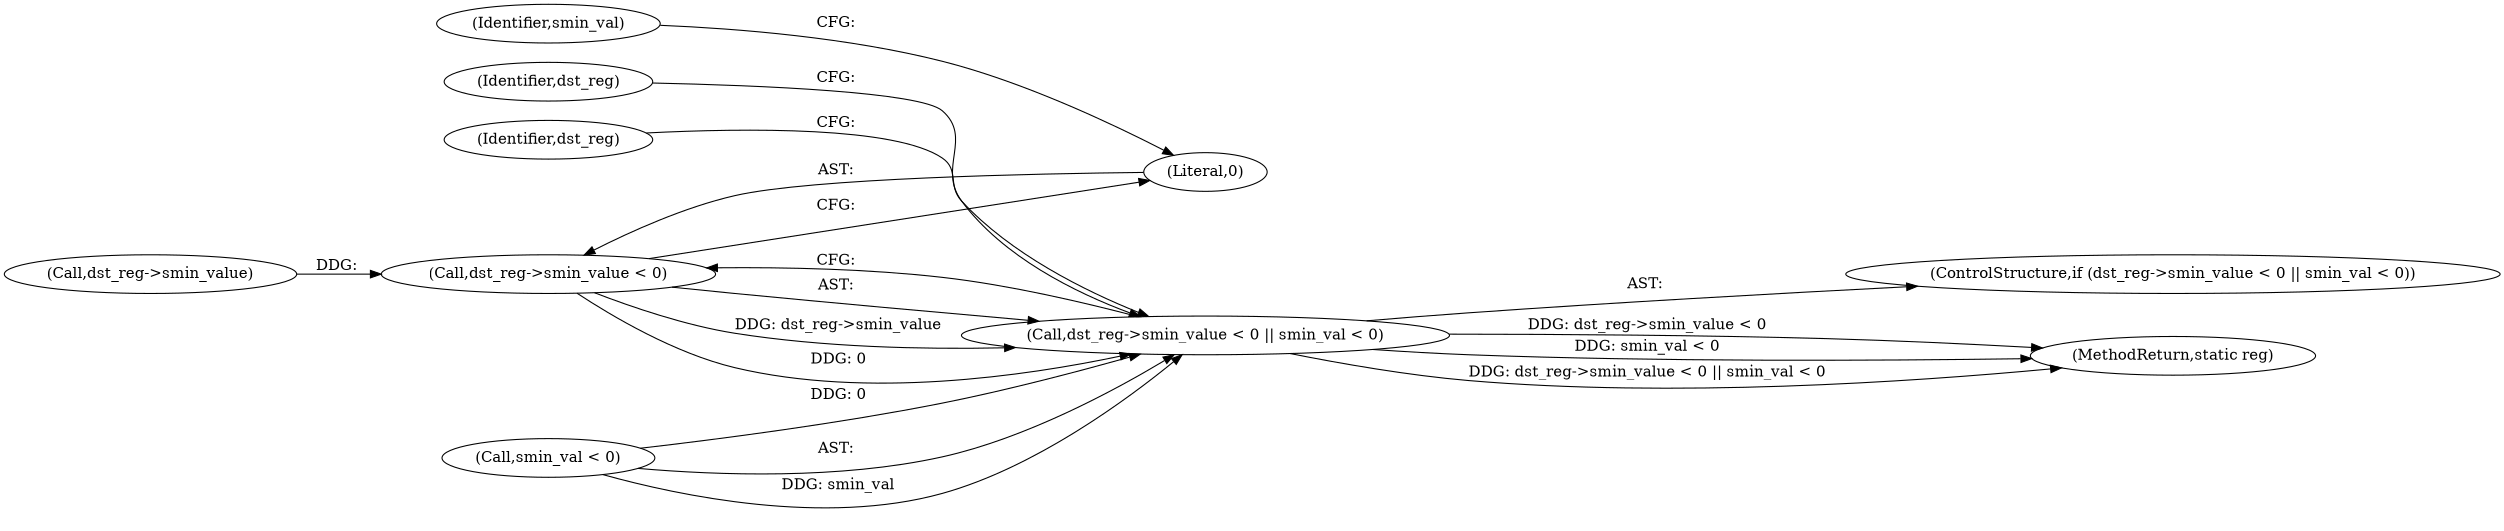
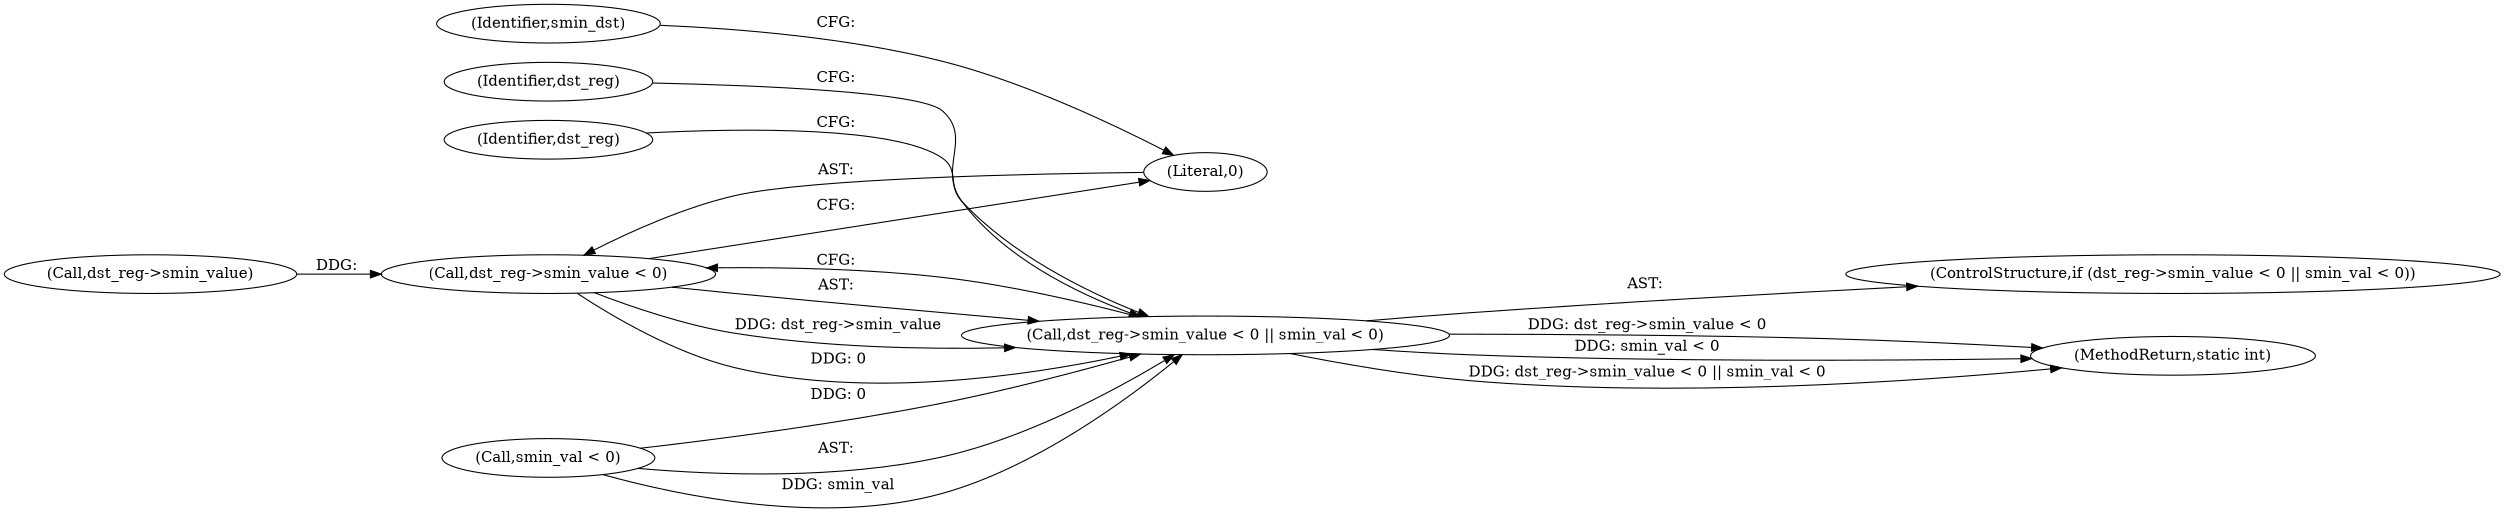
node "(Identifier,smin_val)": label "(Identifier,smin_val)" -> "(Identifier,smin_dst)"
node "(MethodReturn,static reg)": label "(MethodReturn,static reg)" -> "(MethodReturn,static int)"
